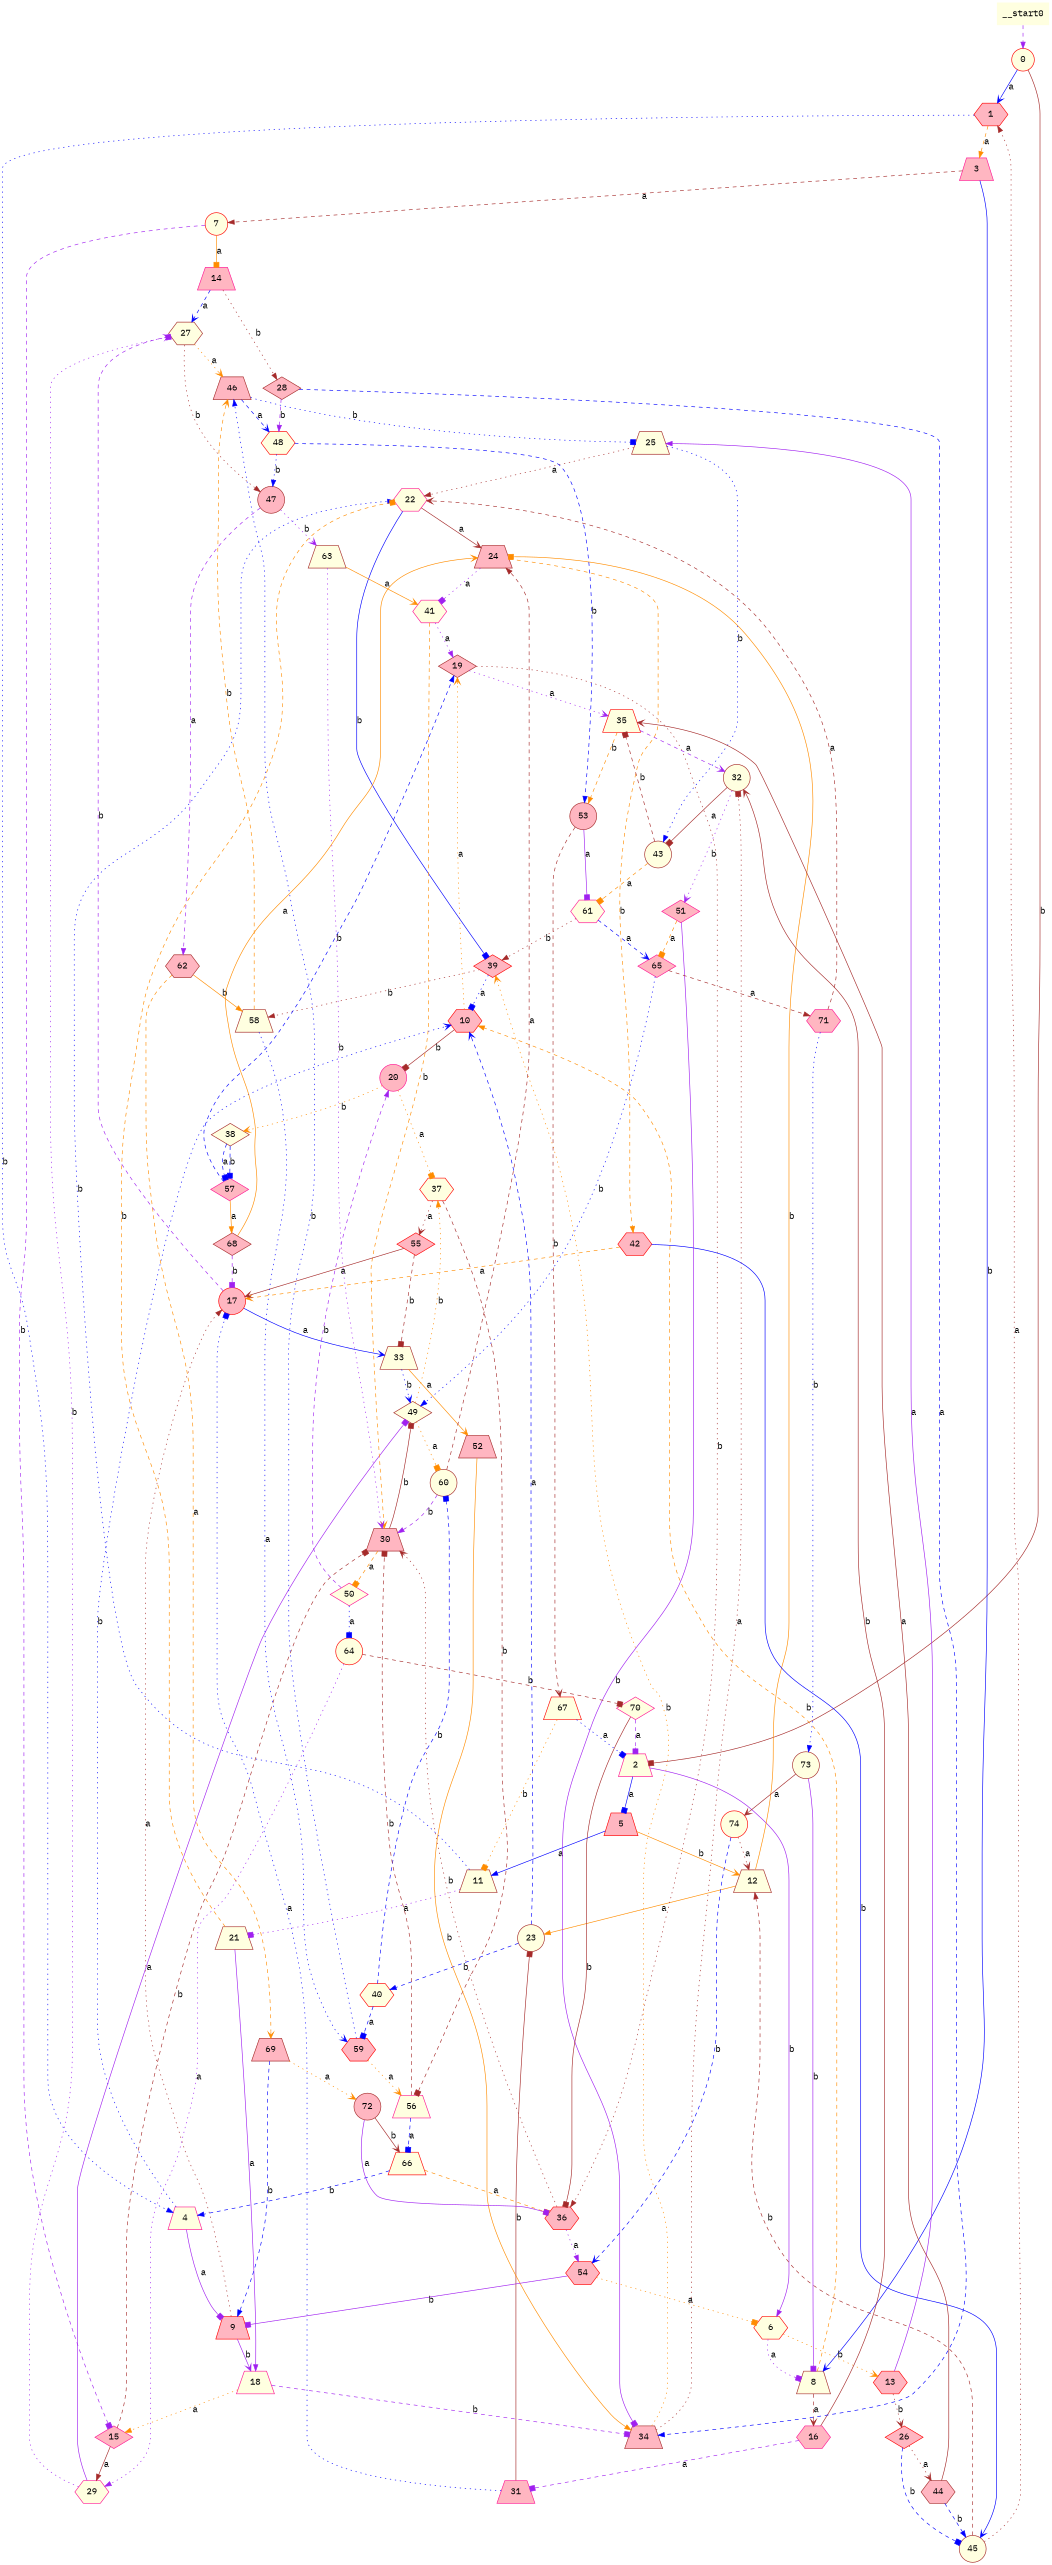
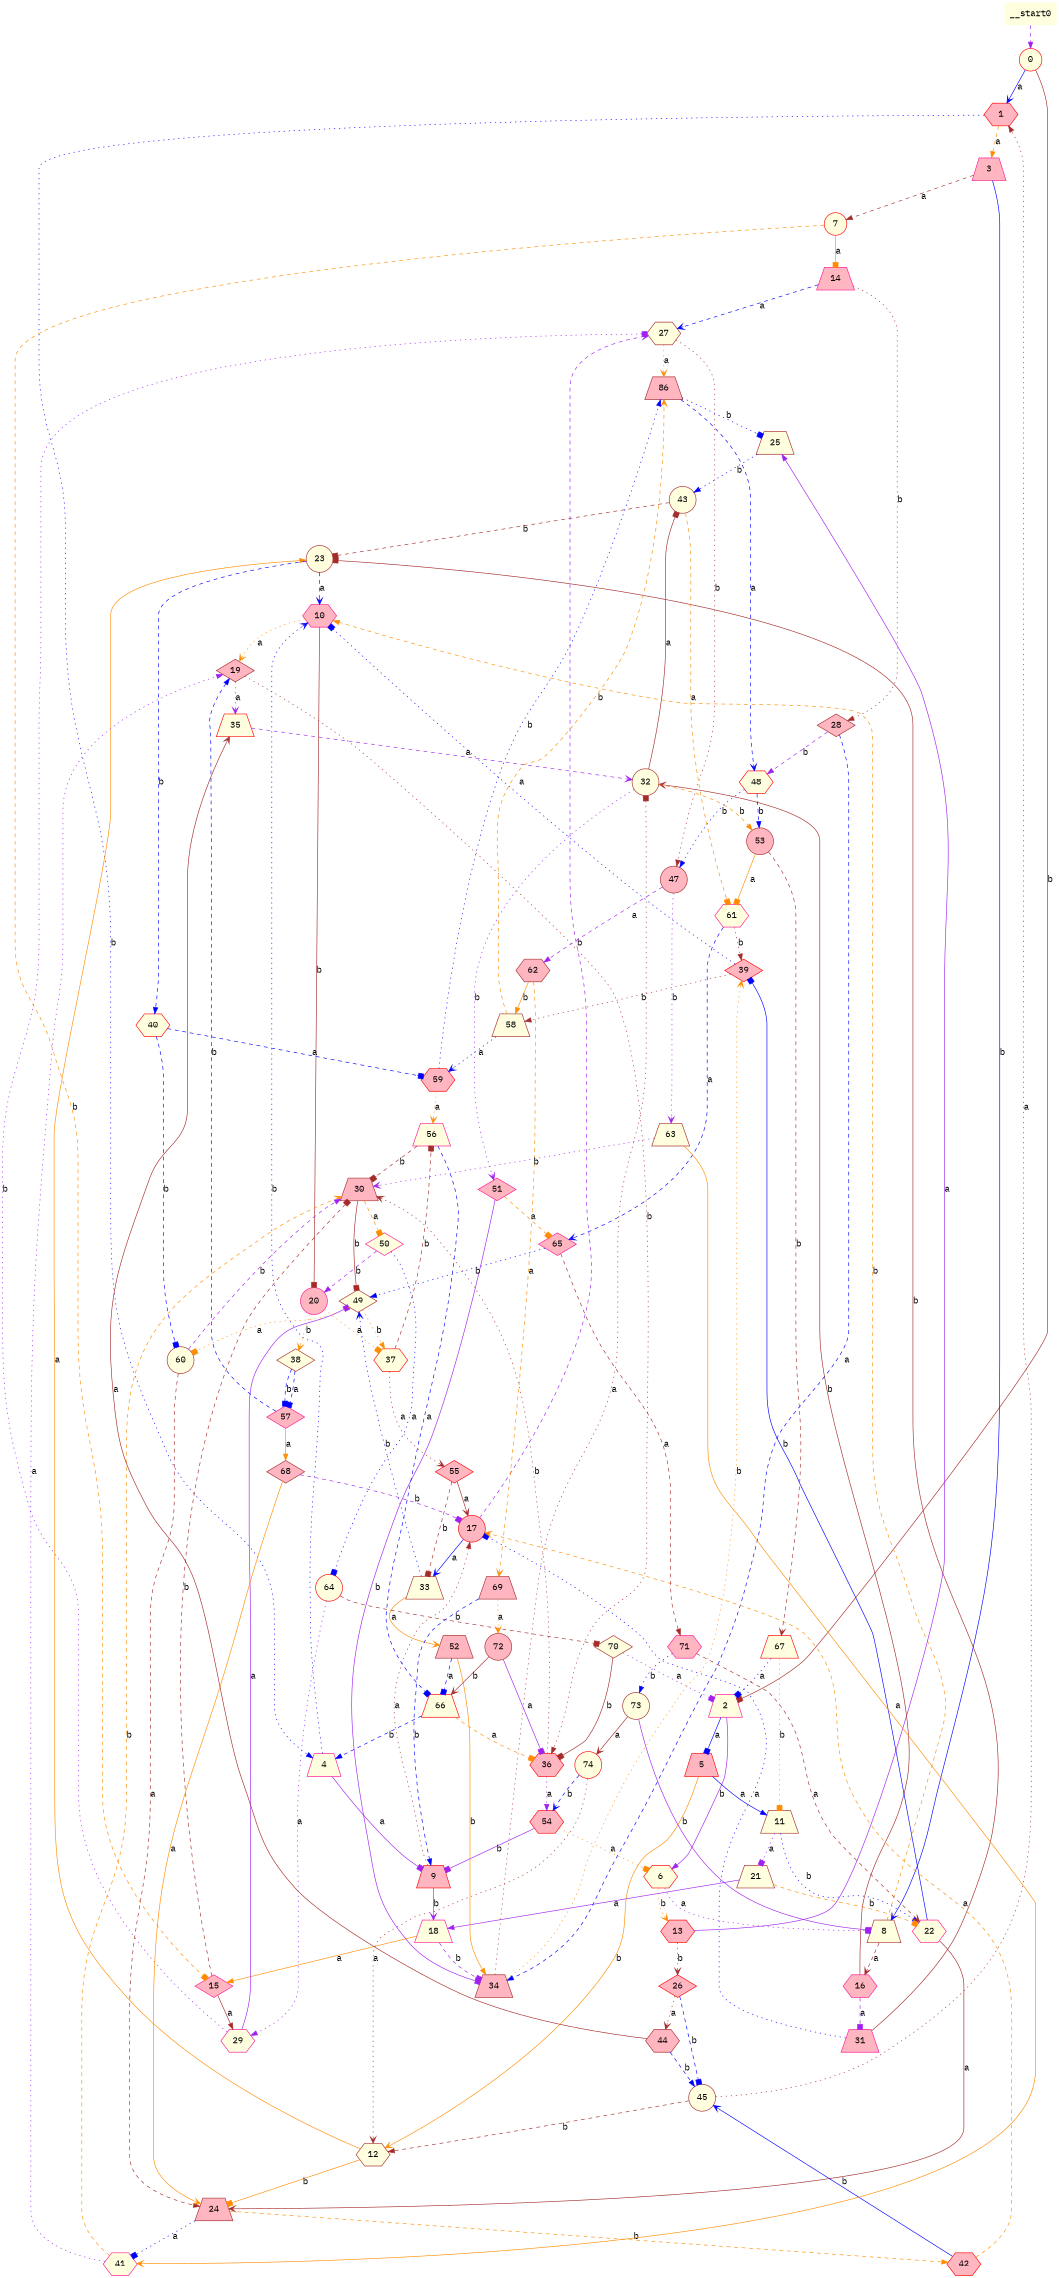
node "46": label "46" -> "86"
edge "25" -> "22": removed, label "a"
edge "24" -> "41": color purple -> blue
edge "35" -> "53": now "32" -> "53"
edge "43" -> "35": now "43" -> "23"
edge "53" -> "61": color purple -> darkorange
node "10": color red -> deeppink
edge "7" -> "15": color purple -> darkorange
edge "52" -> "66": added, label "a"
node "70": color deeppink -> brown
edge "70" -> "2": style dashed -> dotted
node "12": shape trapezium -> hexagon
edge "18" -> "15": style dotted -> solid
